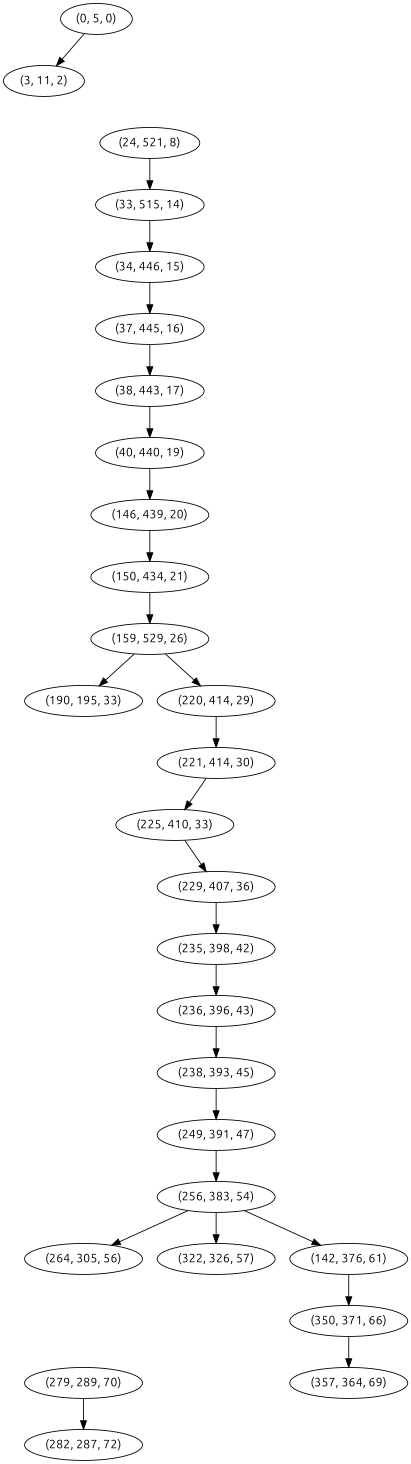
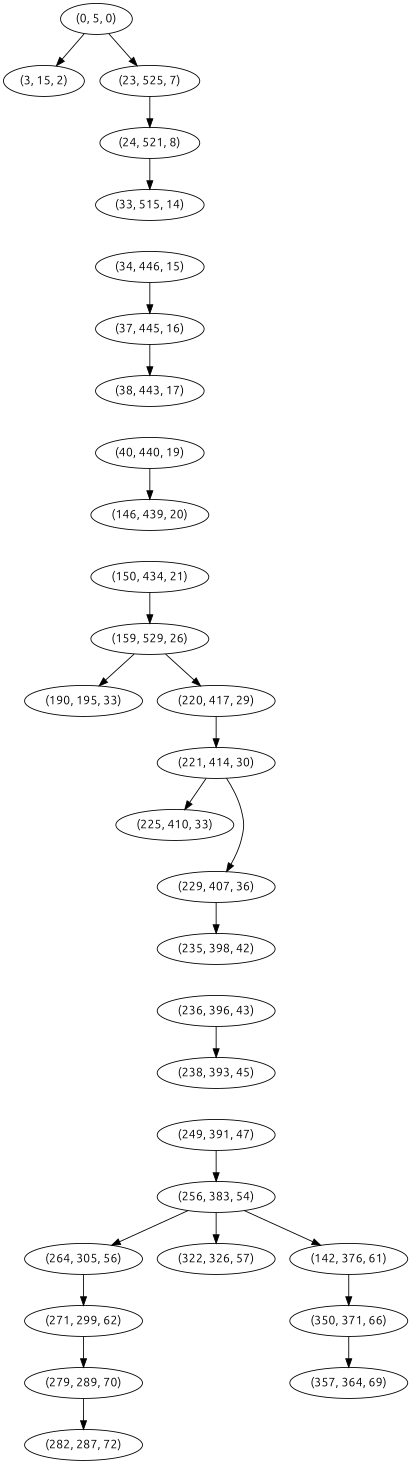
node "(3, 11, 2)": label "(3, 11, 2)" -> "(3, 15, 2)"
node "(23, 525, 7)": added
edge "(33, 515, 14)" -> "(34, 446, 15)": removed
edge "(38, 443, 17)" -> "(40, 440, 19)": removed
edge "(146, 439, 20)" -> "(150, 434, 21)": removed
node "(220, 414, 29)": label "(220, 414, 29)" -> "(220, 417, 29)"
edge "(225, 410, 33)" -> "(229, 407, 36)": now "(221, 414, 30)" -> "(229, 407, 36)"
edge "(235, 398, 42)" -> "(236, 396, 43)": removed
edge "(238, 393, 45)" -> "(249, 391, 47)": removed
node "(271, 299, 62)": added
